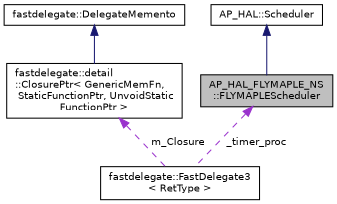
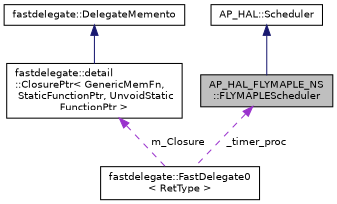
node "fastdelegate::FastDelegate3 < RetType >": label "fastdelegate::FastDelegate3 < RetType >" -> "fastdelegate::FastDelegate0 < RetType >"
